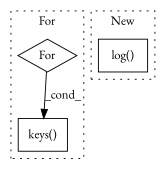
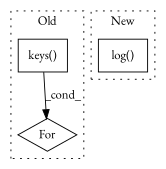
cluster "For": label "For" -> "Old"
edge "For" -> "keys()": reversed
